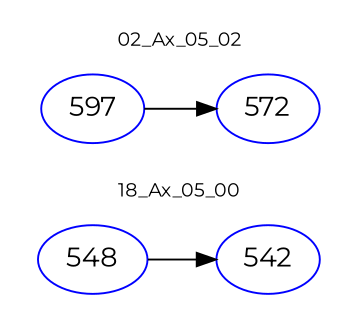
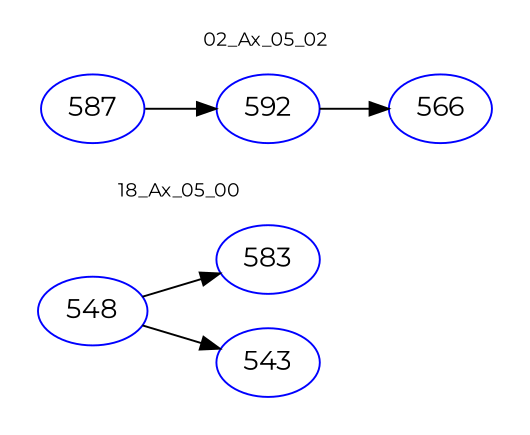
node "597": label "597" -> "587"
node "572": label "572" -> "592"
node "566": added
node "583": added
node "542": label "542" -> "543"
